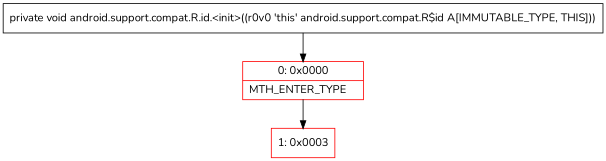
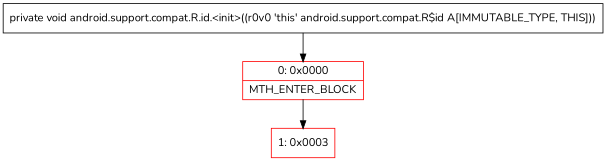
node "0: 0x0000": text "MTH_ENTER_TYPE" -> "MTH_ENTER_BLOCK"
